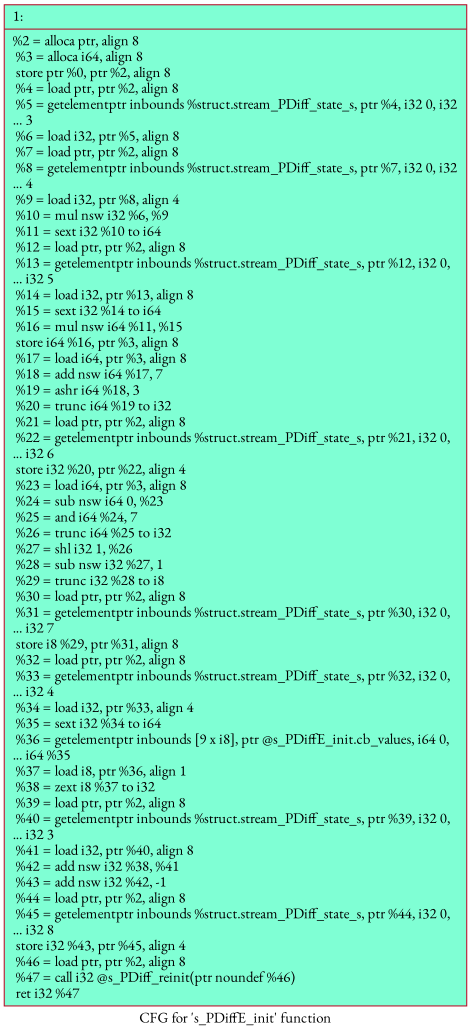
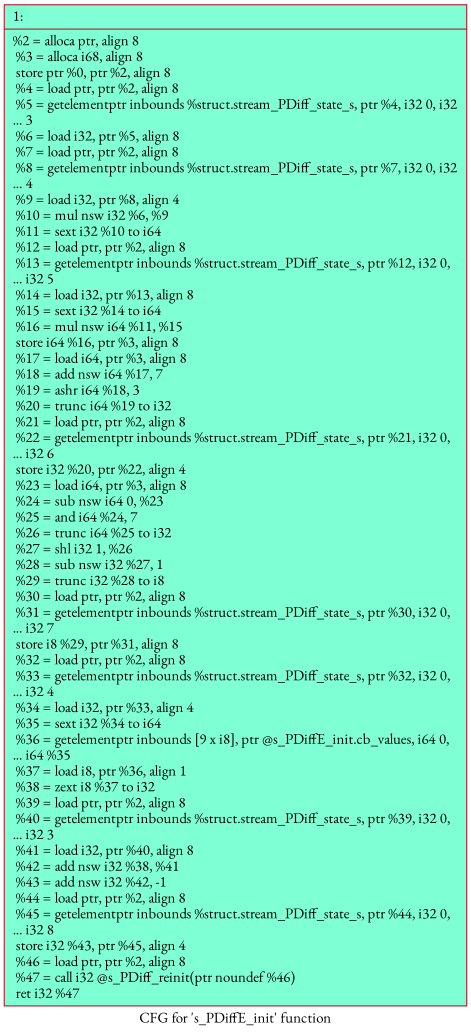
node "1:": text "%3 = alloca i64, align 8" -> "%3 = alloca i68, align 8"
